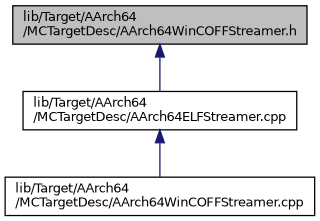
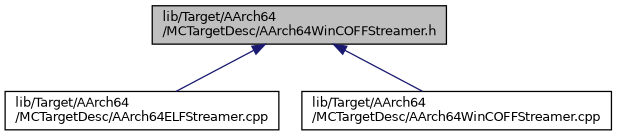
edge "lib/Target/AArch64 /MCTargetDesc/AArch64WinCOFFStreamer.cpp" -> "lib/Target/AArch64 /MCTargetDesc/AArch64ELFStreamer.cpp": now "lib/Target/AArch64 /MCTargetDesc/AArch64WinCOFFStreamer.cpp" -> "lib/Target/AArch64 /MCTargetDesc/AArch64WinCOFFStreamer.h"
